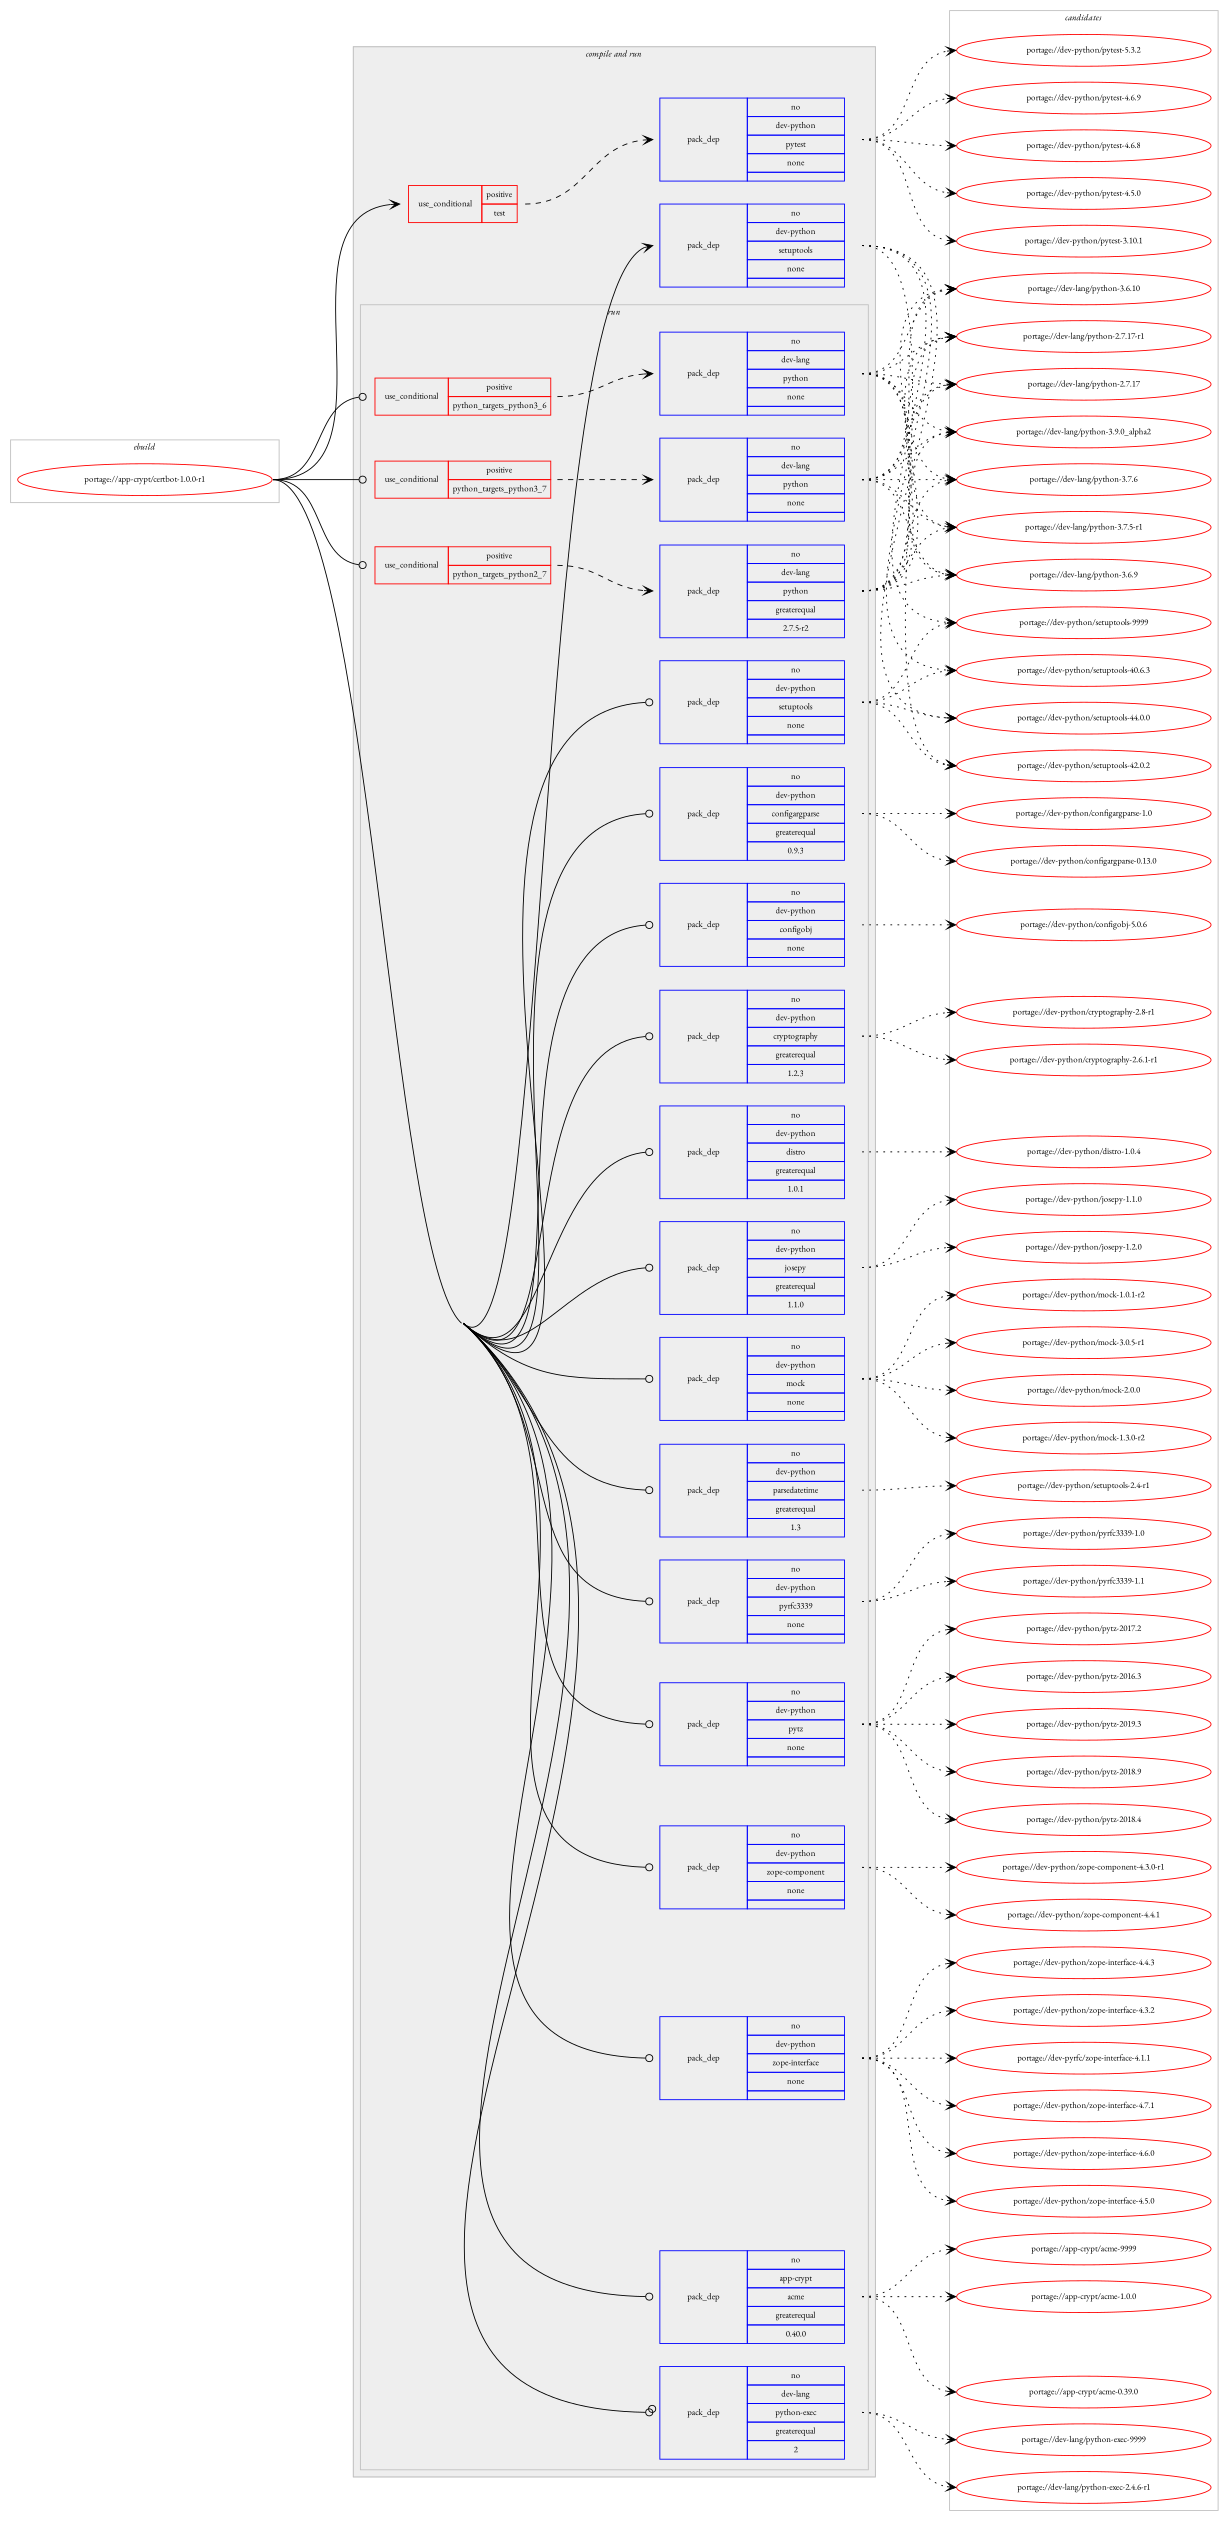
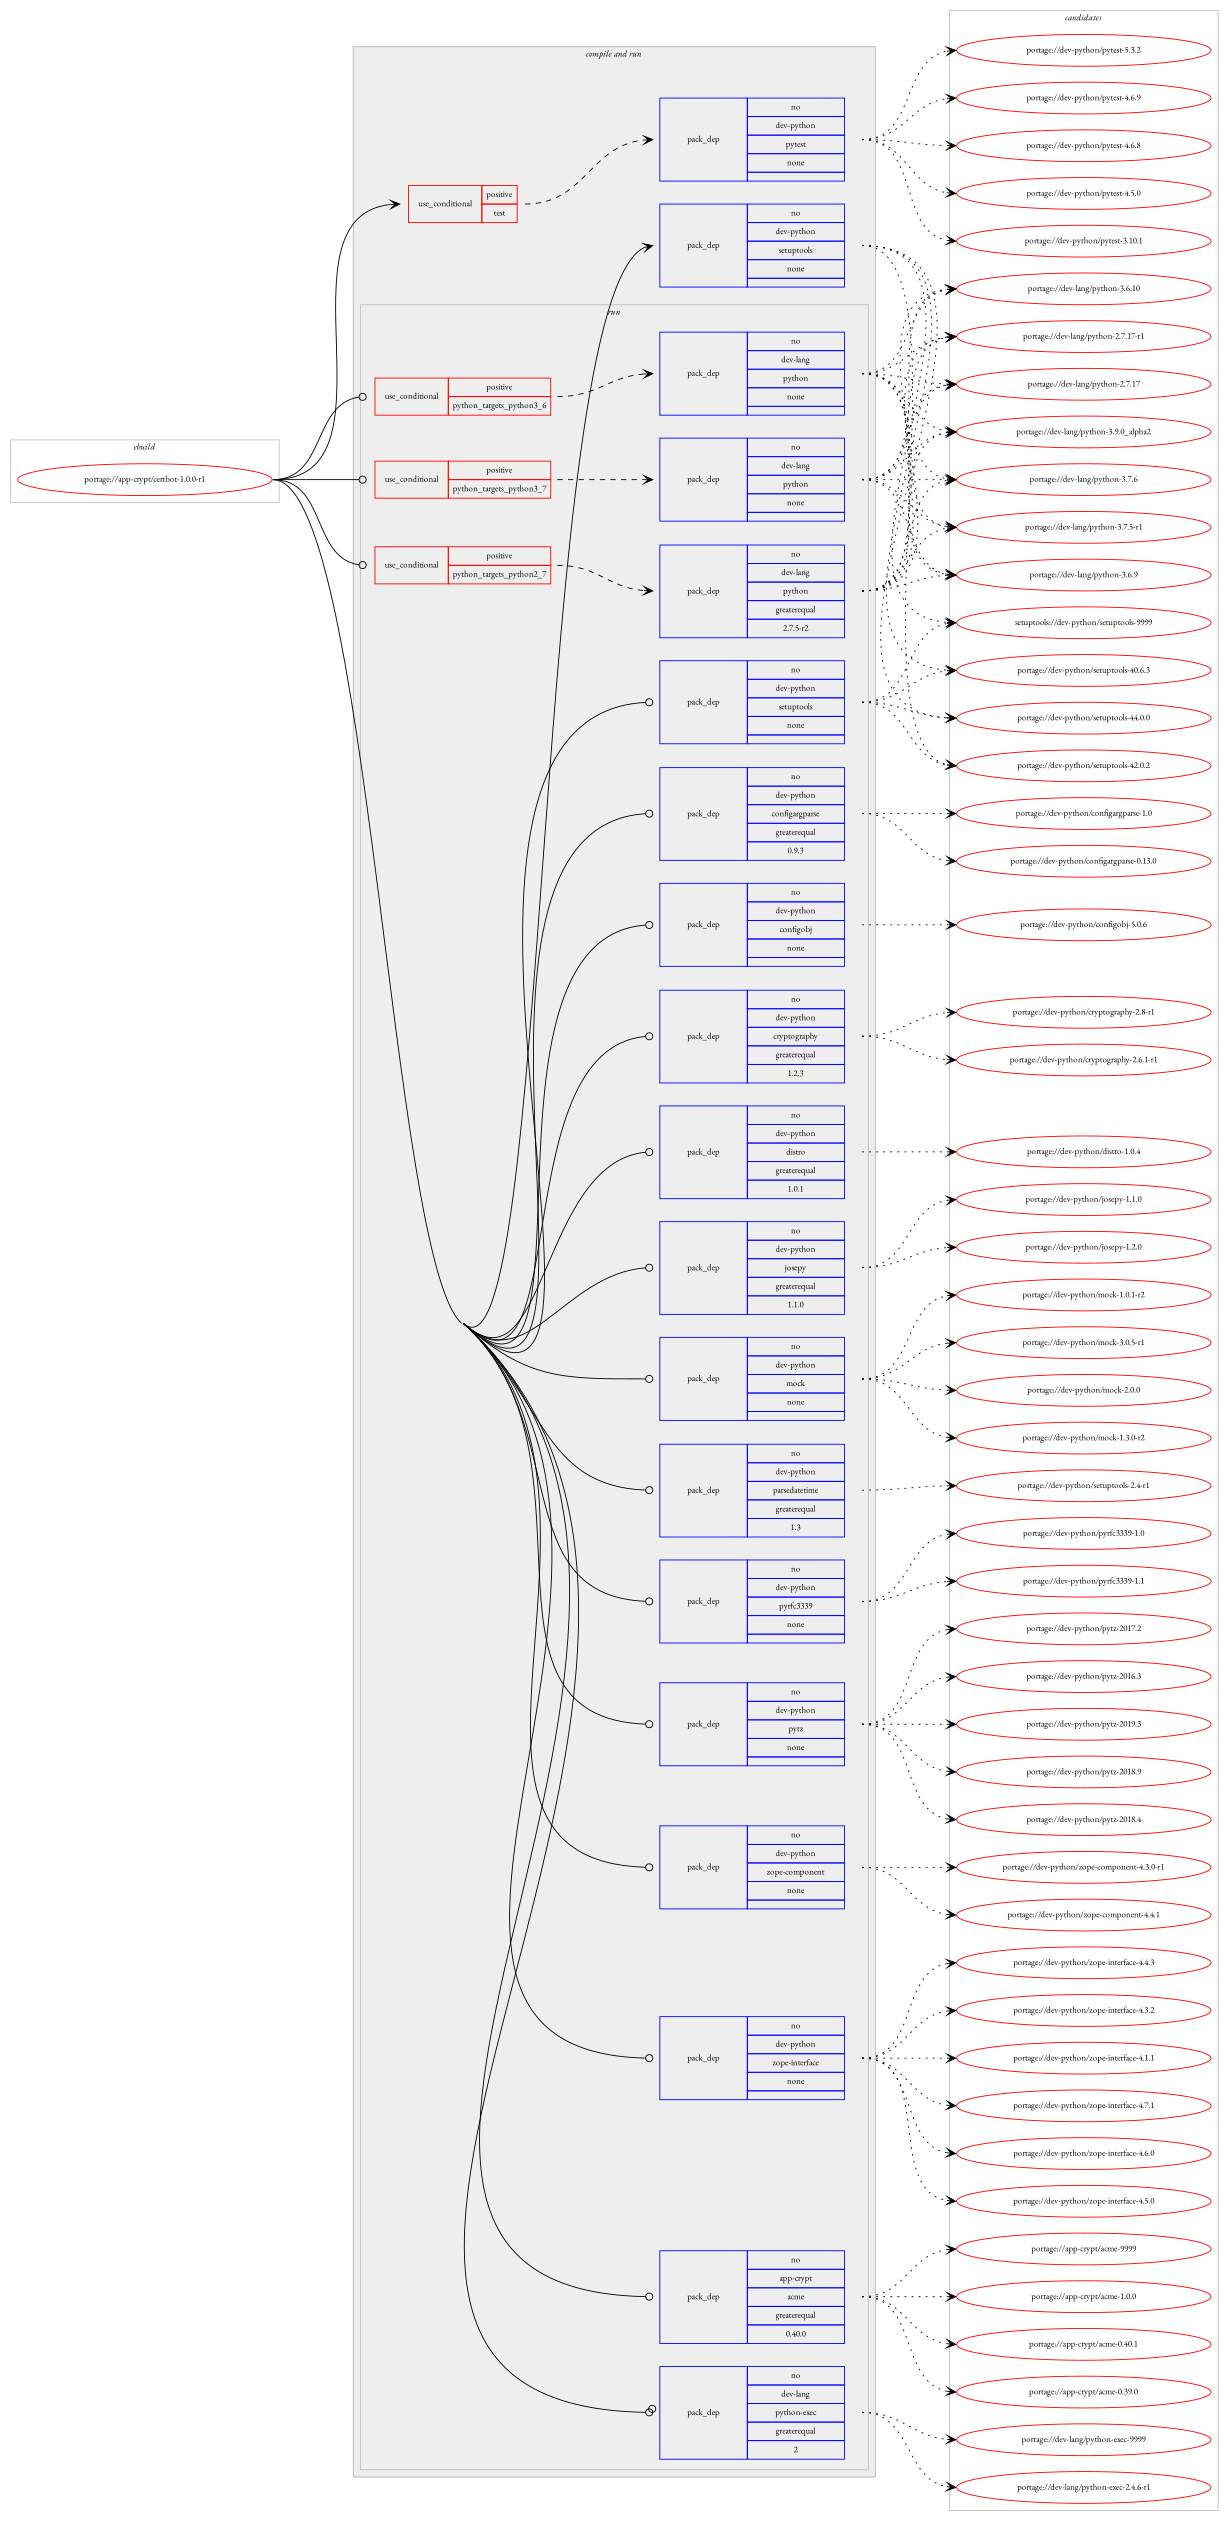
node "portage://dev-python/setuptools-9999": label "portage://dev-python/setuptools-9999" -> "setuptools://dev-python/setuptools-9999"
node "portage://dev-pyrfc/zope-interface-4.1.1": label "portage://dev-pyrfc/zope-interface-4.1.1" -> "portage://dev-python/zope-interface-4.1.1"
node "portage://app-crypt/acme-0.40.1": added
